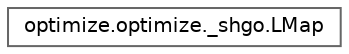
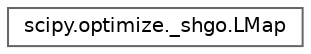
node "optimize.optimize._shgo.LMap": label "optimize.optimize._shgo.LMap" -> "scipy.optimize._shgo.LMap"
